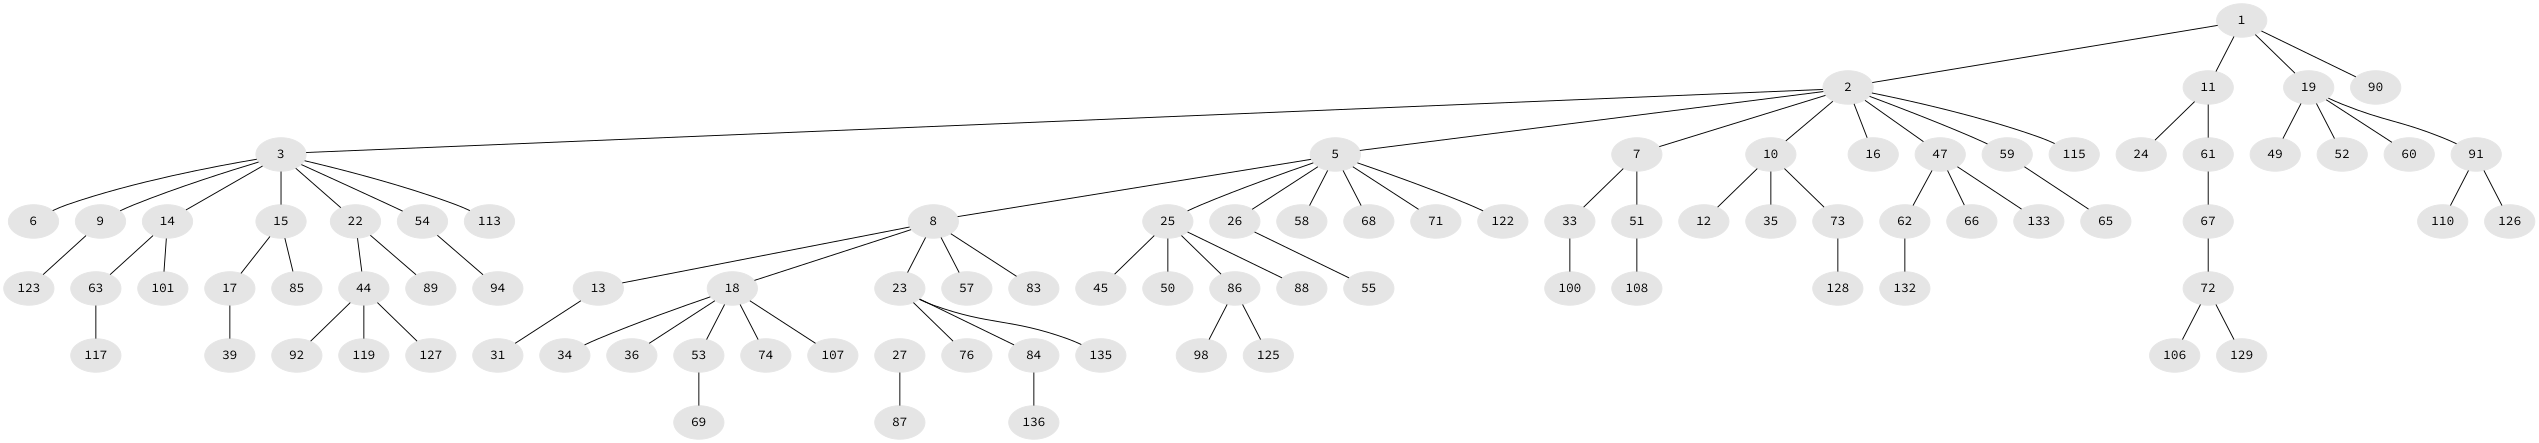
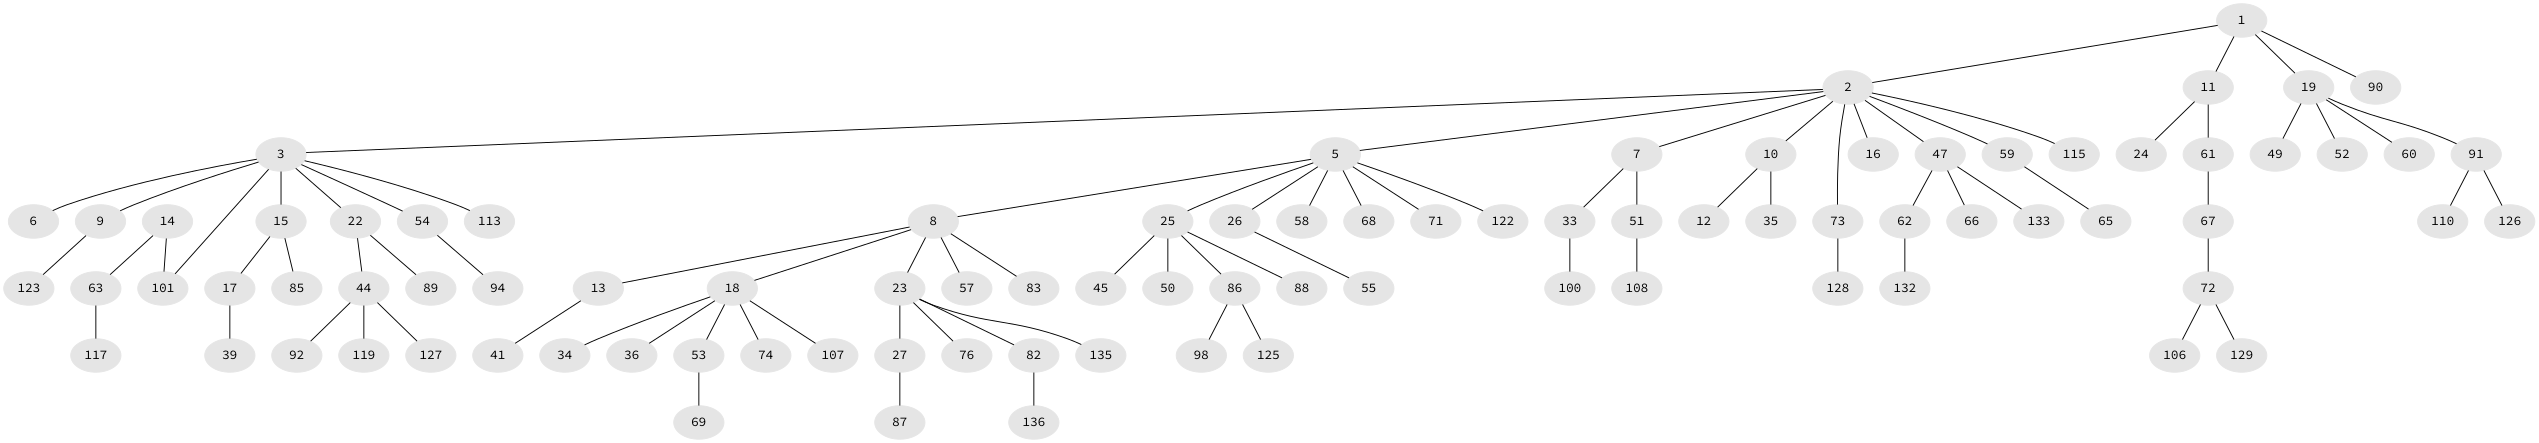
edge "3" -- "14": now "3" -- "101"
edge "10" -- "73": now "2" -- "73"
edge "23" -- "27": added
node "31": label "31" -> "41"
node "84": label "84" -> "82"
